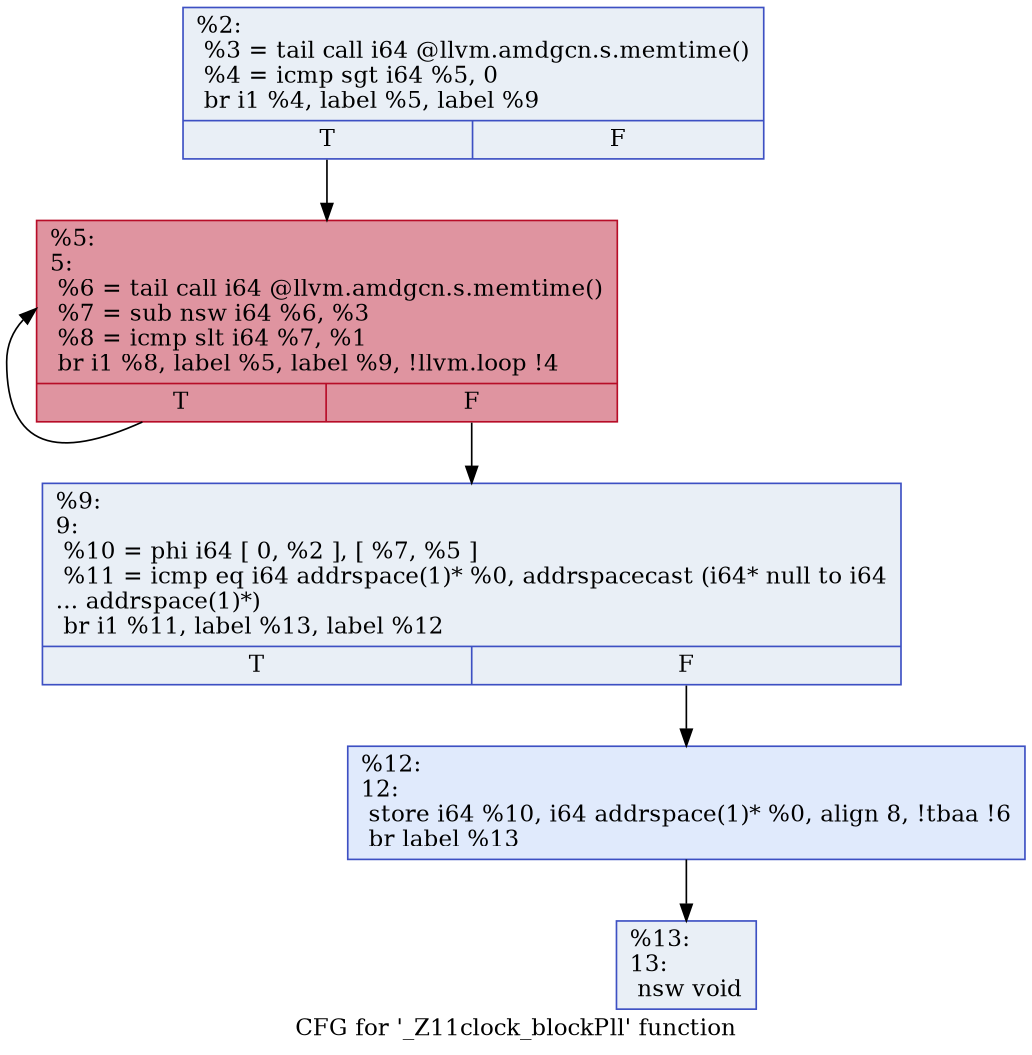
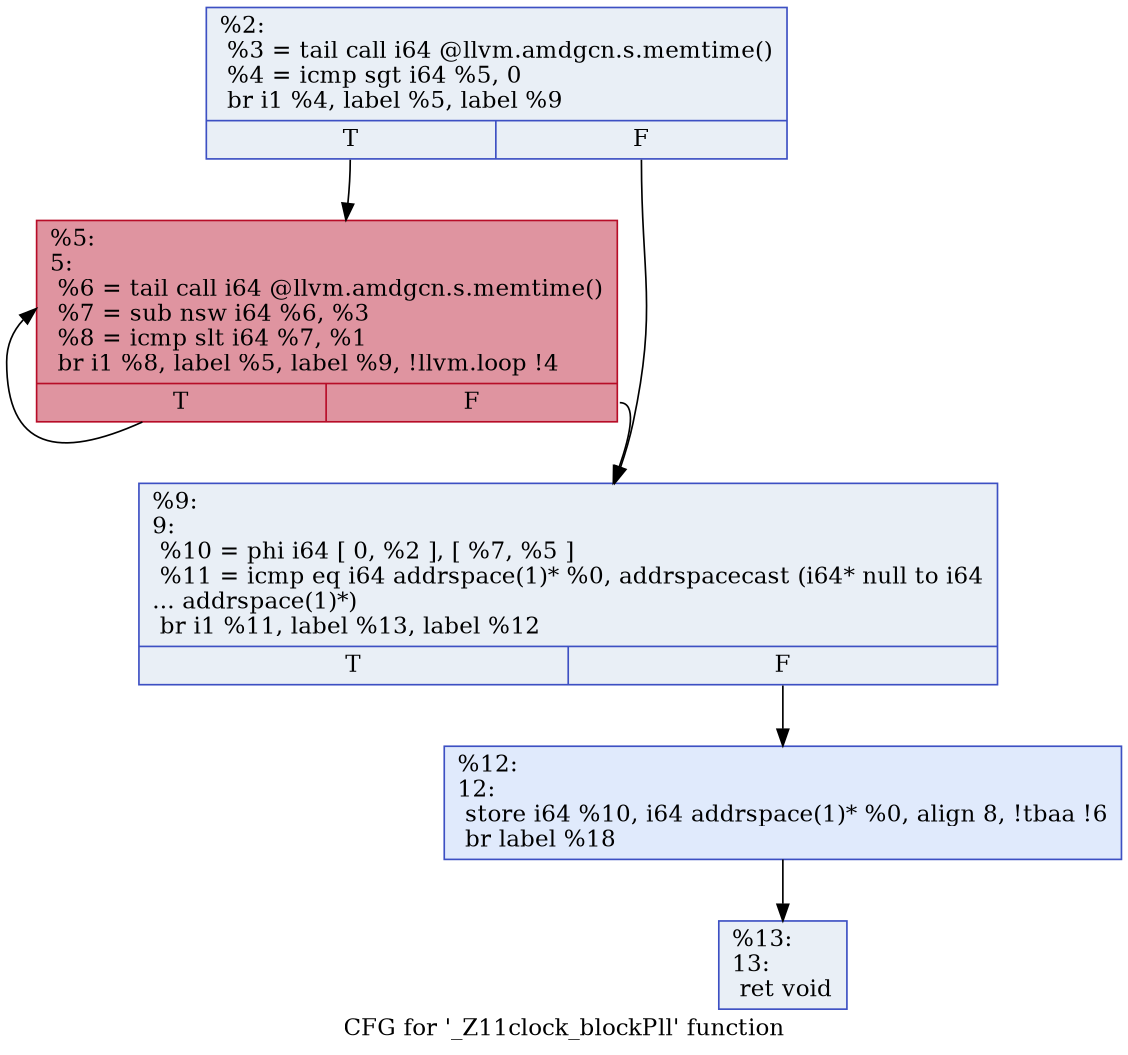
edge "%2:" -> "%9:": added
node "%12:": text "br label %13" -> "br label %18"
node "%13:": text "nsw void" -> "ret void"
